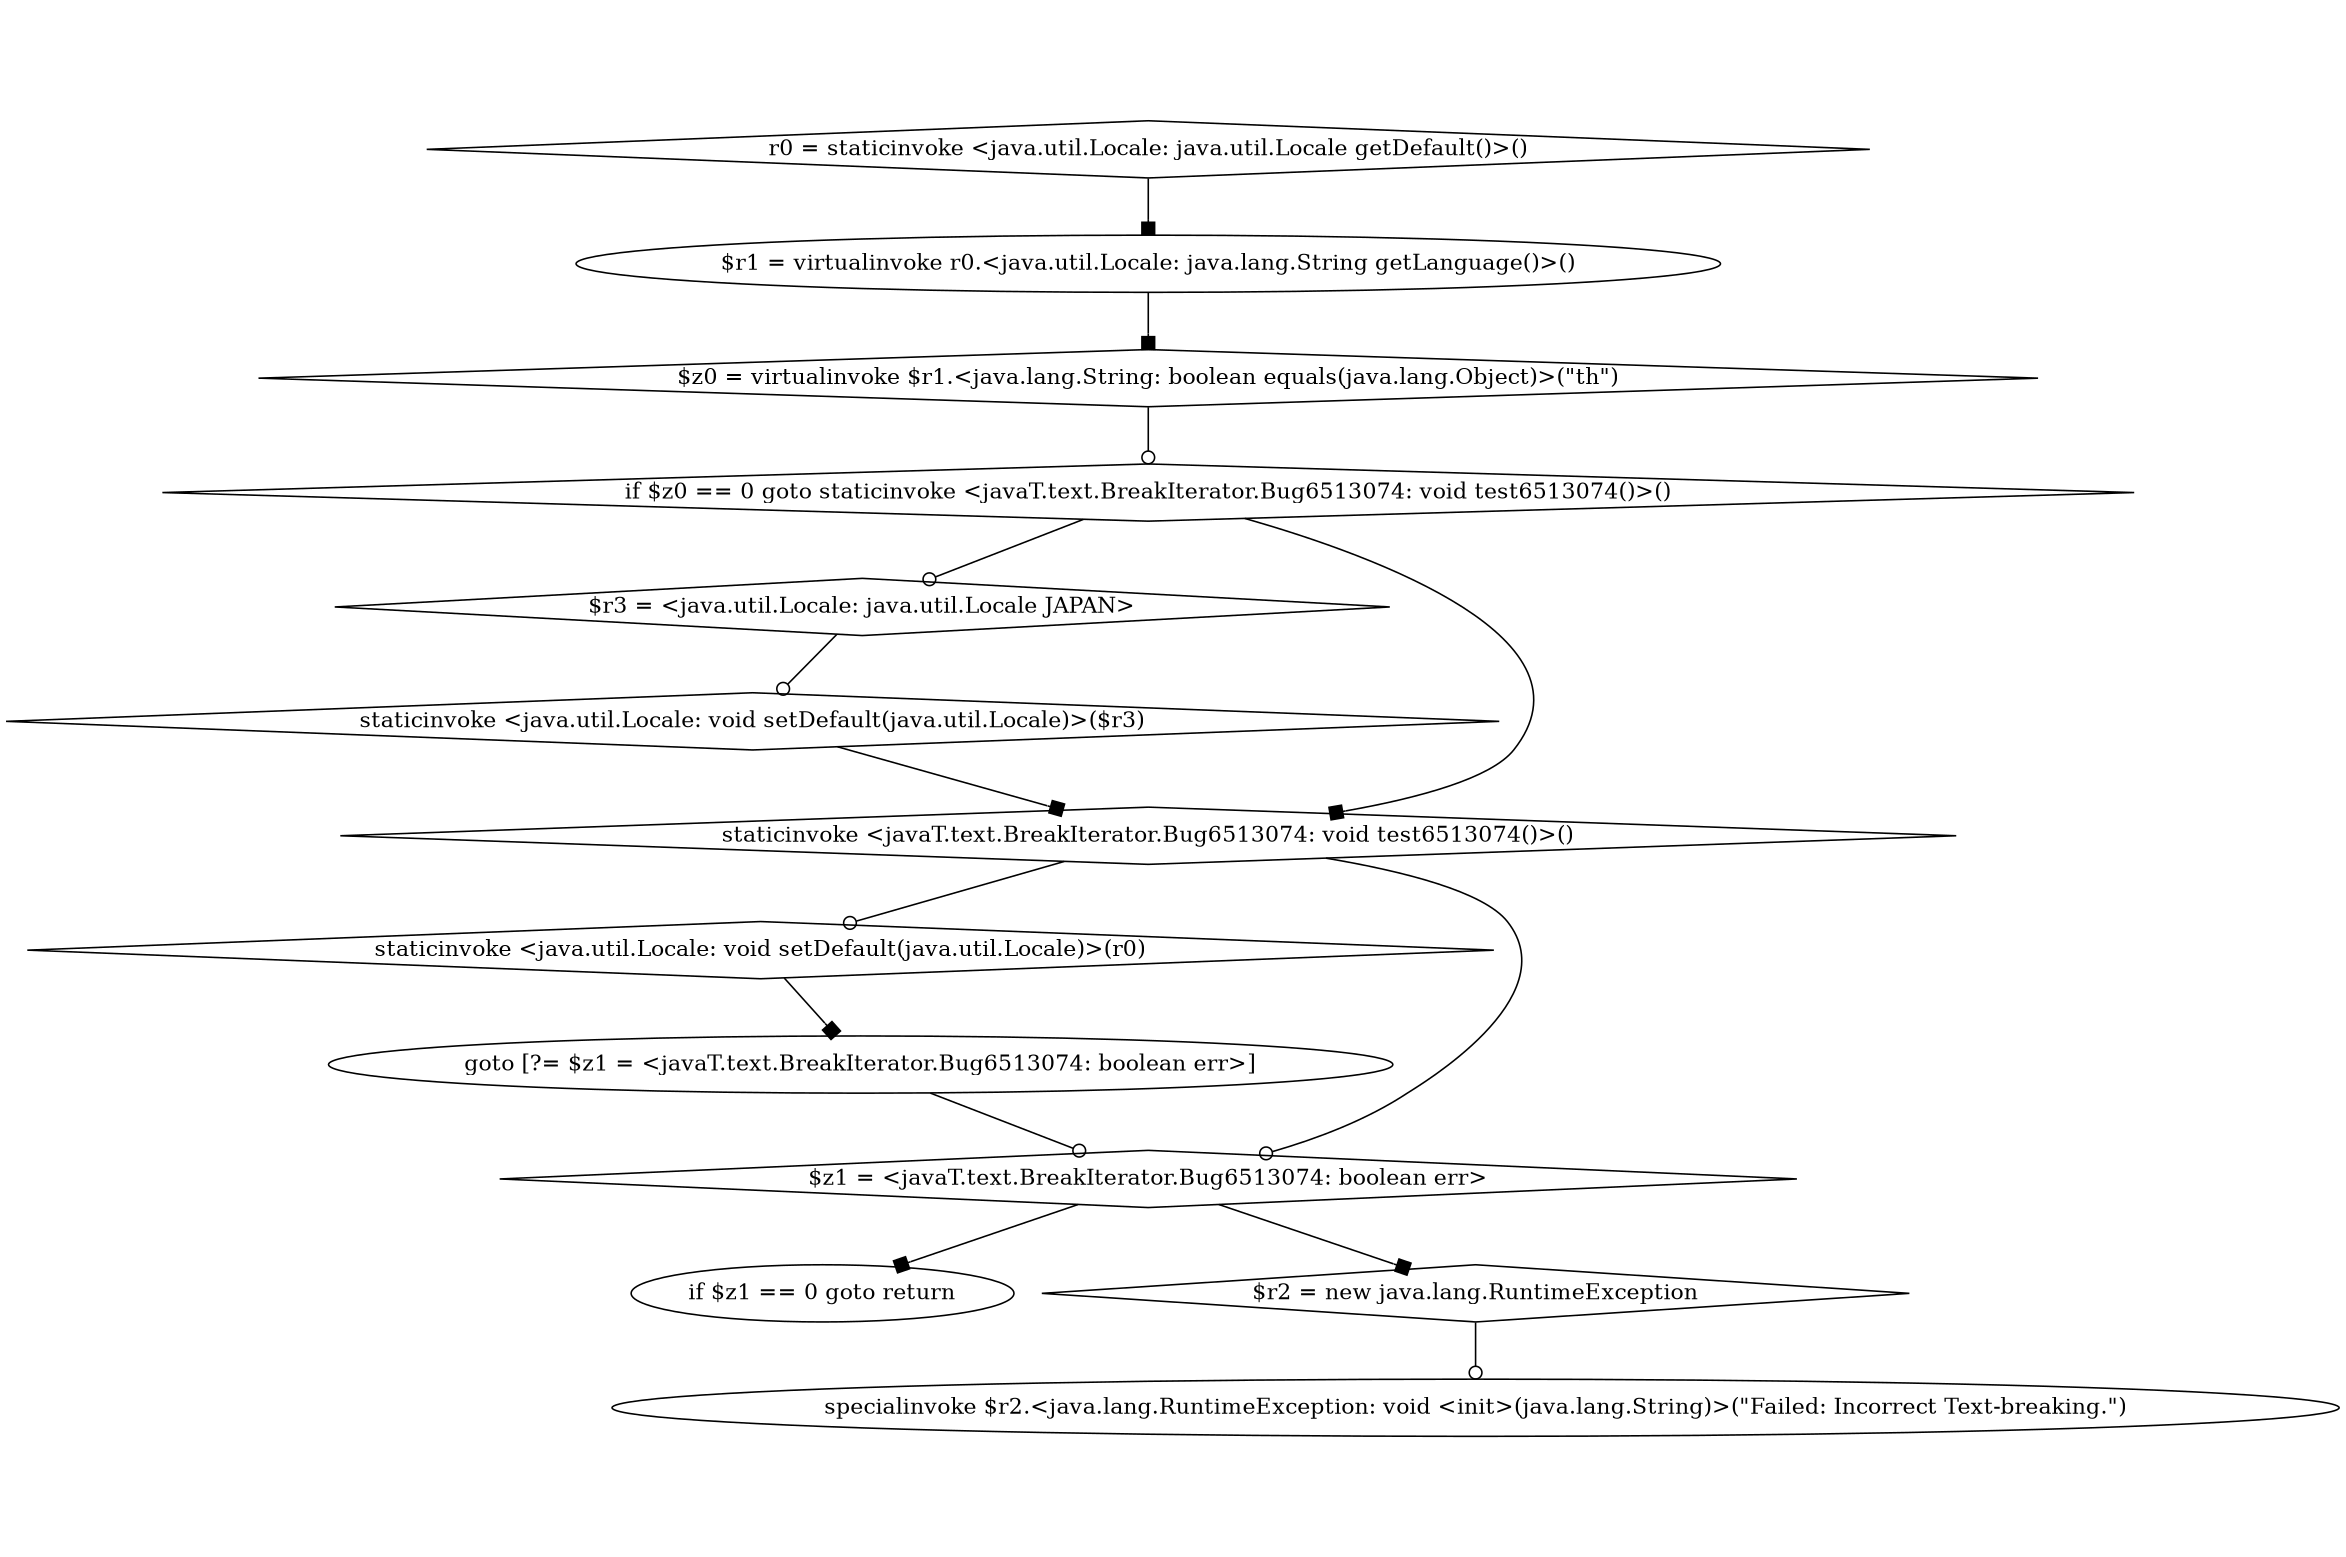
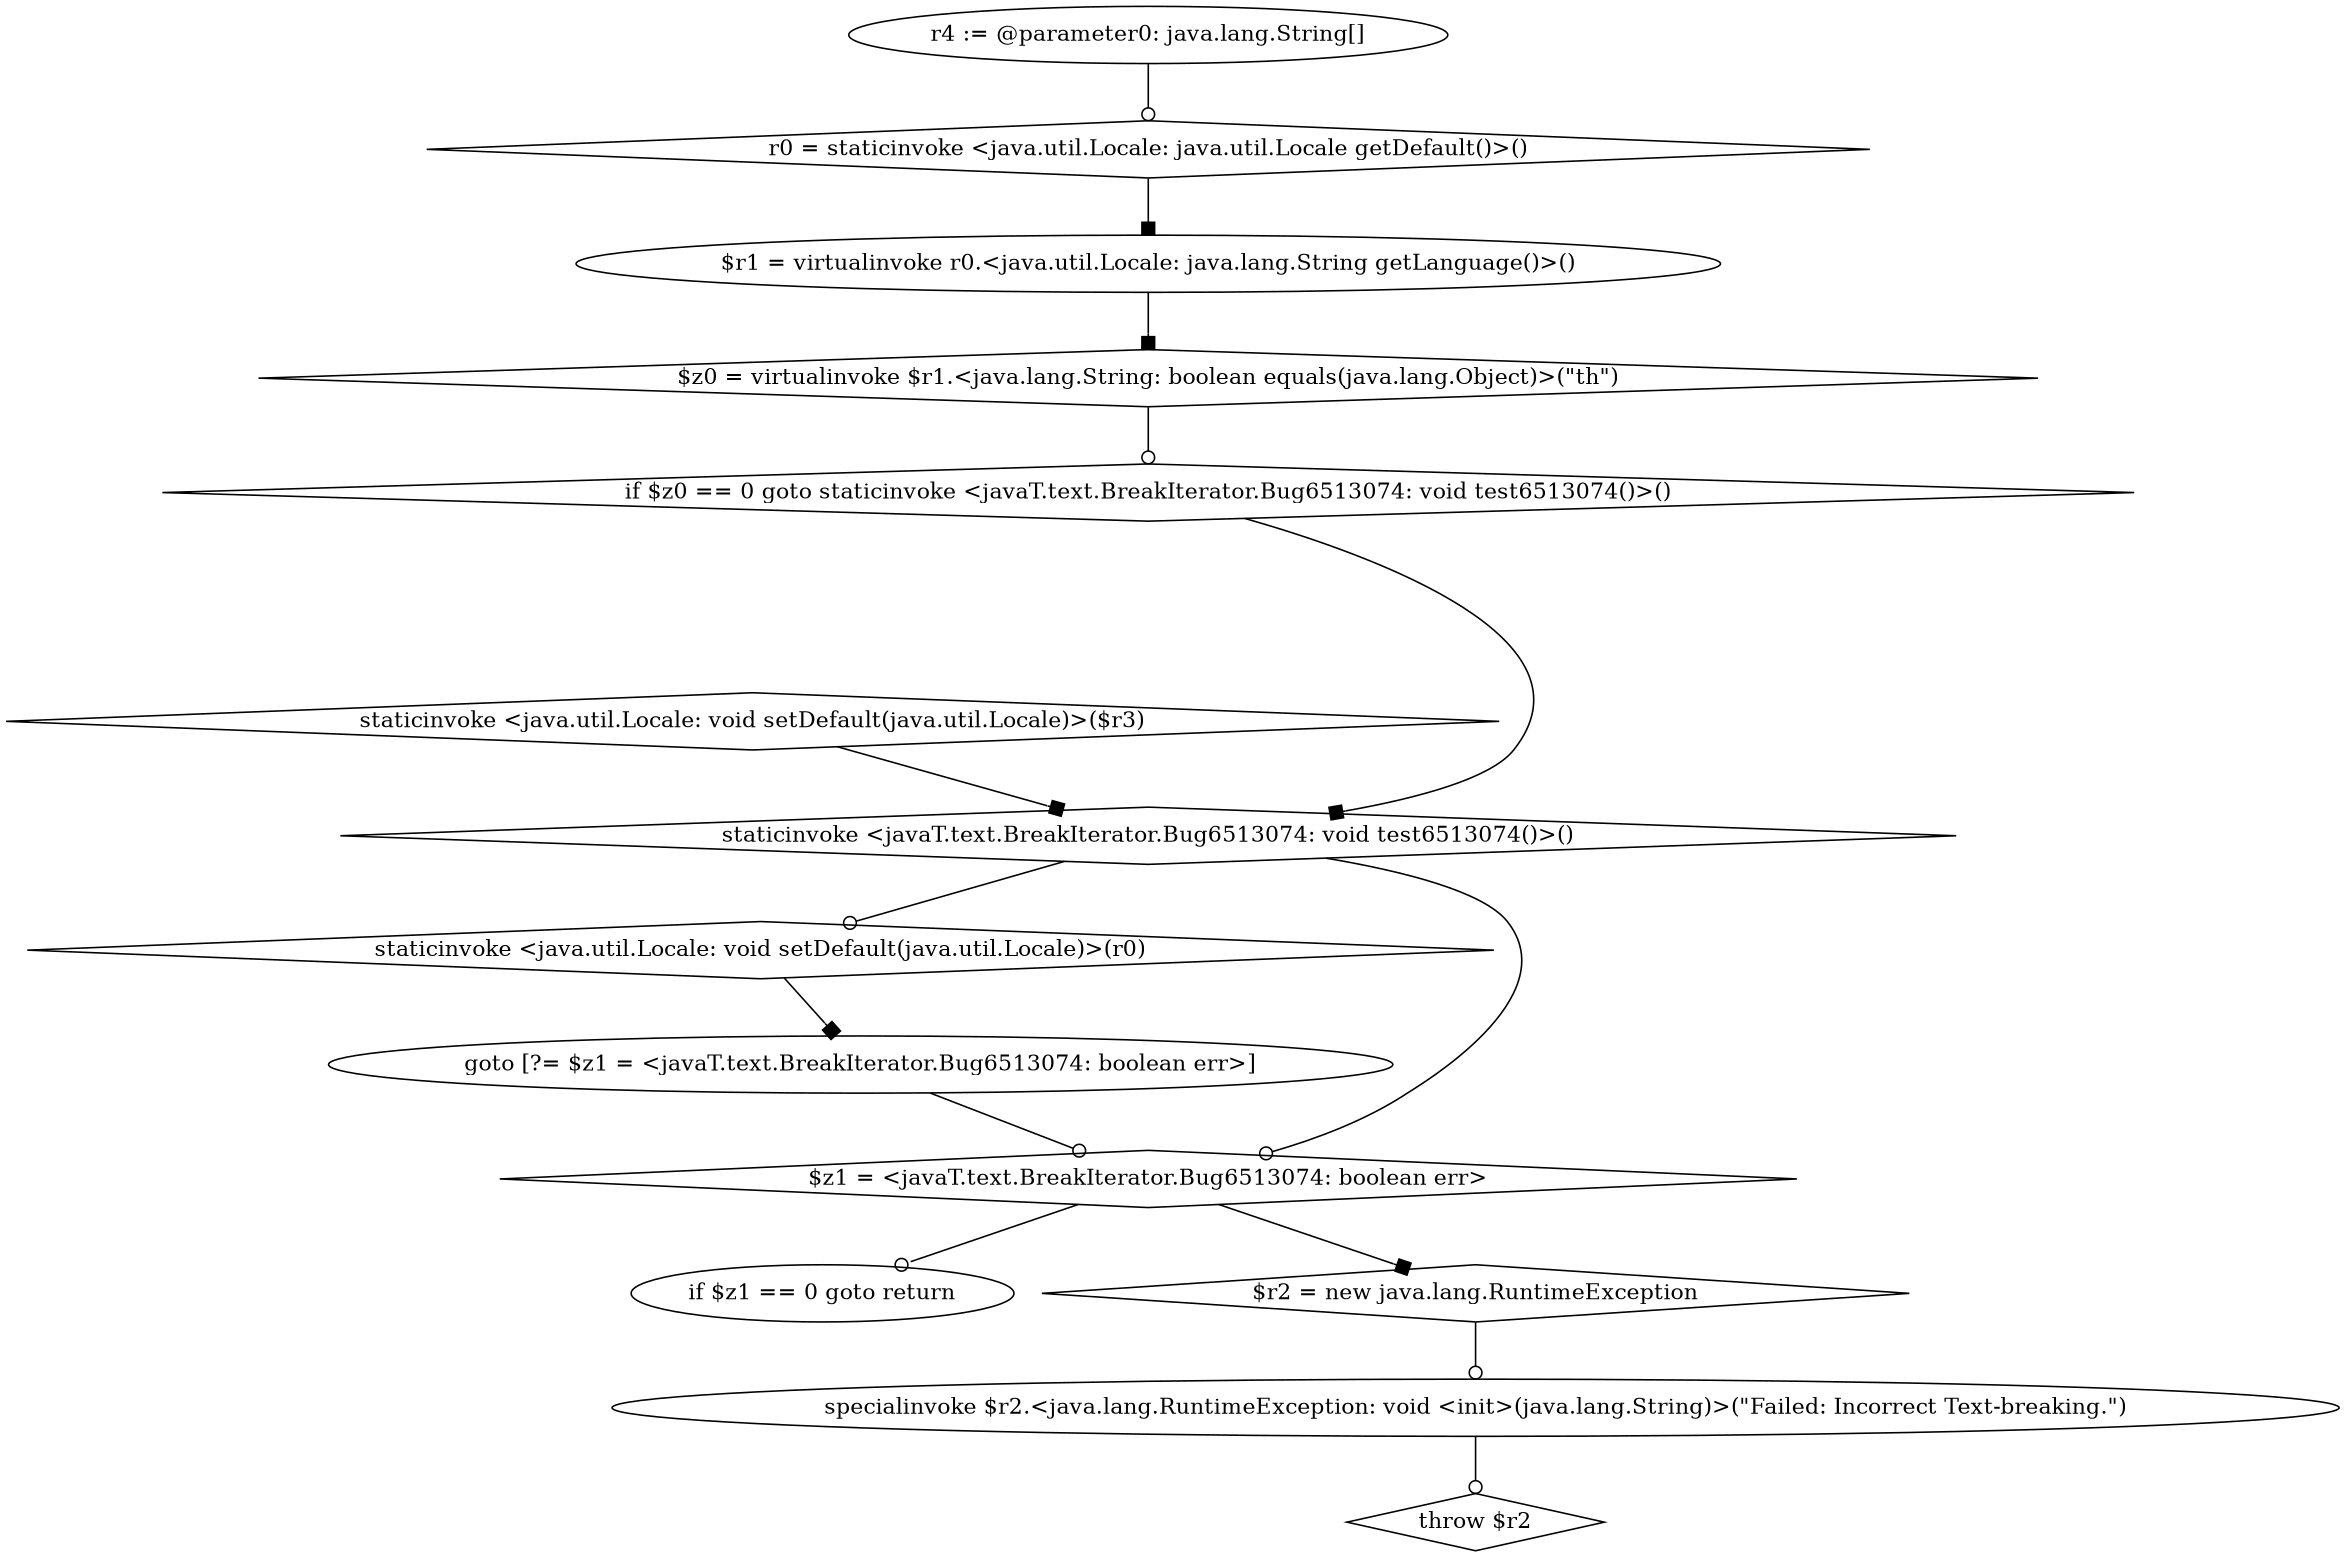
node "r4 := @parameter0: java.lang.String[]": added
node "$r3 = <java.util.Locale: java.util.Locale JAPAN>": removed
edge "$z1 = <javaT.text.BreakIterator.Bug6513074: boolean err>" -> "if $z1 == 0 goto return": arrowhead box -> odot
node "throw $r2": added
